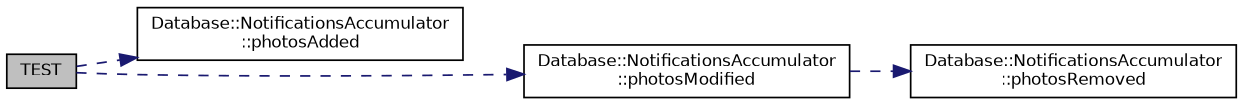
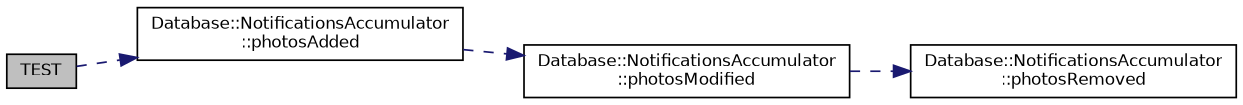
edge "TEST" -> "Database::NotificationsAccumulator ::photosModified": now "Database::NotificationsAccumulator ::photosAdded" -> "Database::NotificationsAccumulator ::photosModified"
